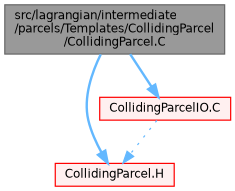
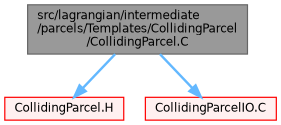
edge "CollidingParcelIO.C" -> "CollidingParcel.H": removed
